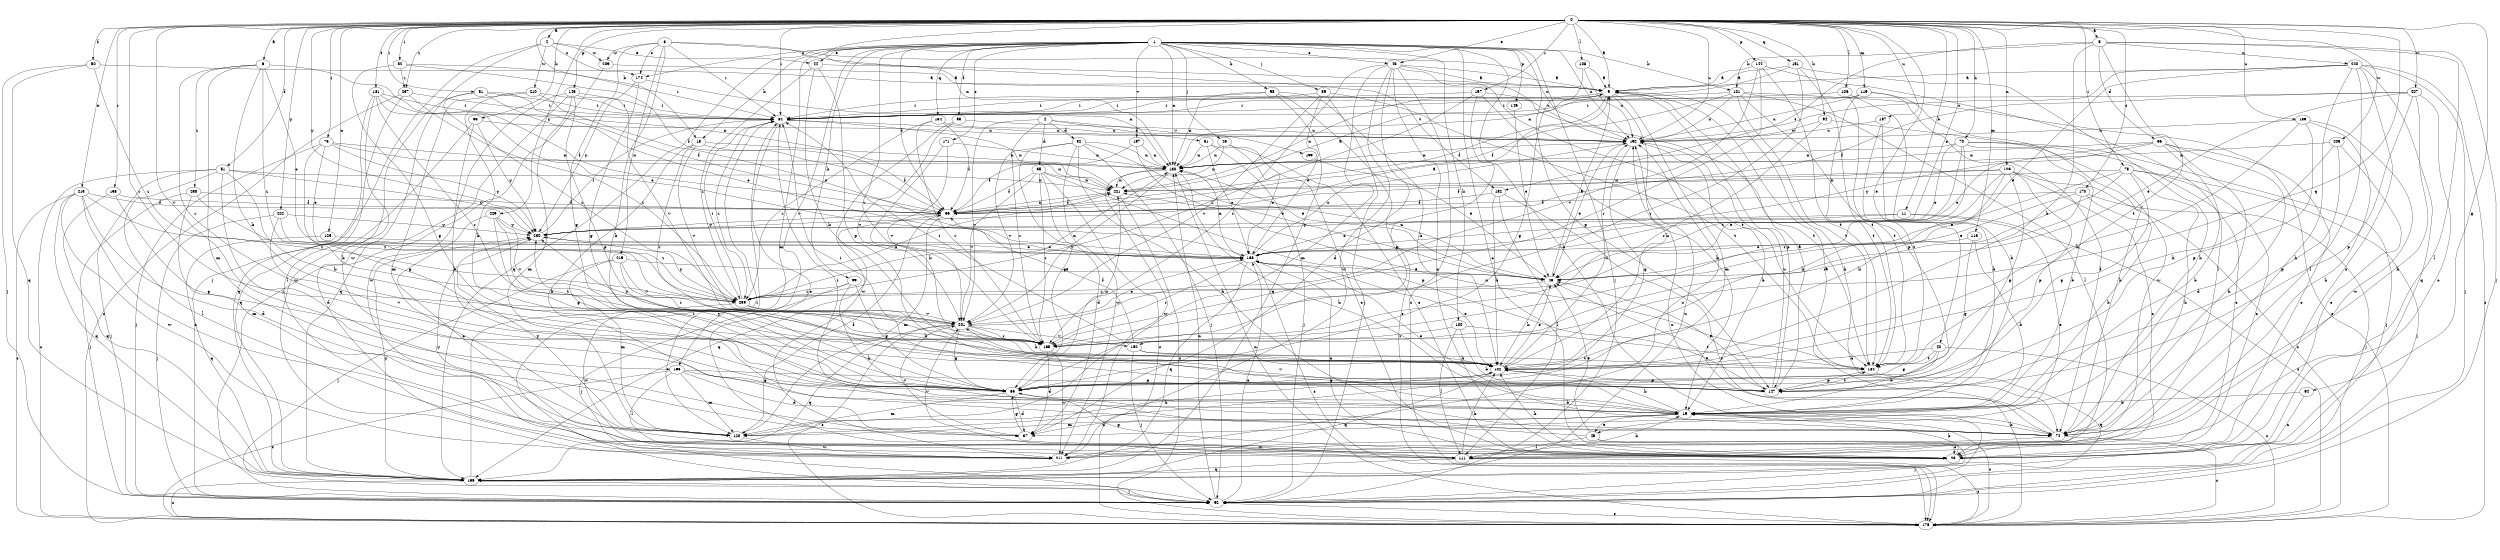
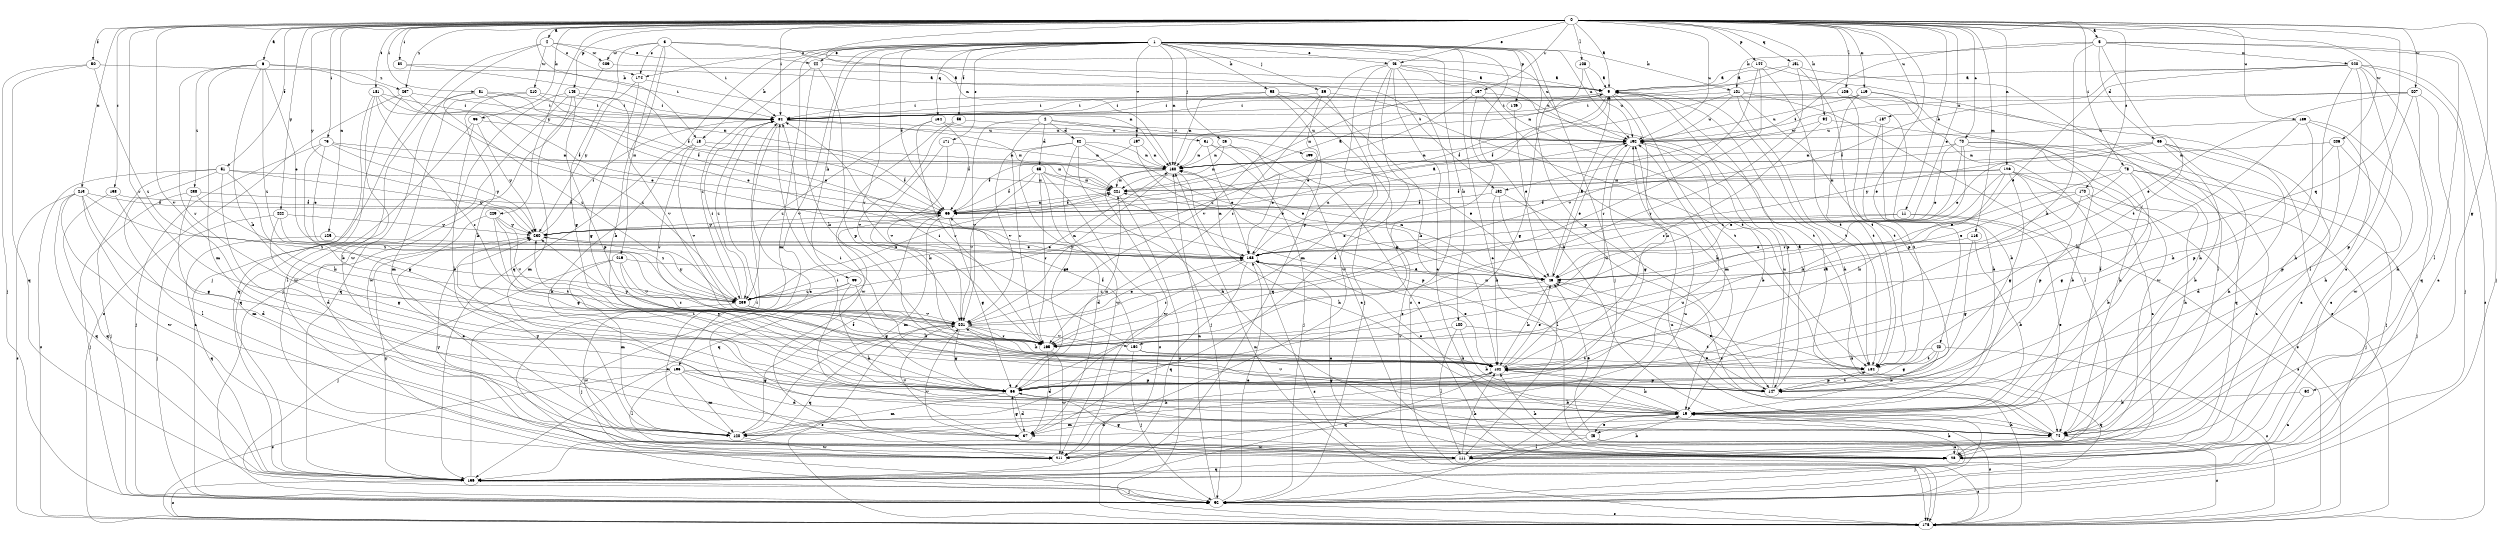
edge "0" -> "119": label "m" -> "x"
edge "82" -> "237": now "6" -> "237"
edge "0" -> "70": label "h" -> "c"
edge "222" -> "65": label "v" -> "g"
edge "70" -> "28": label "c" -> "q"
edge "82" -> "65": now "56" -> "65"
